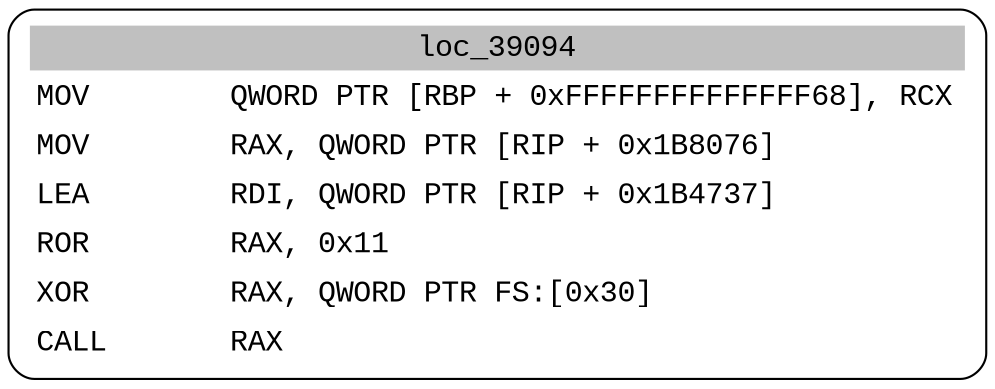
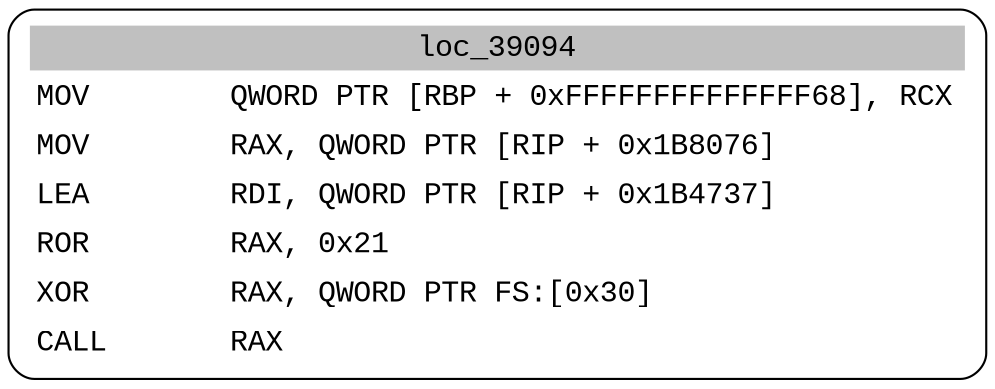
node "loc_39094": text "ROR        RAX, 0x11" -> "ROR        RAX, 0x21"
